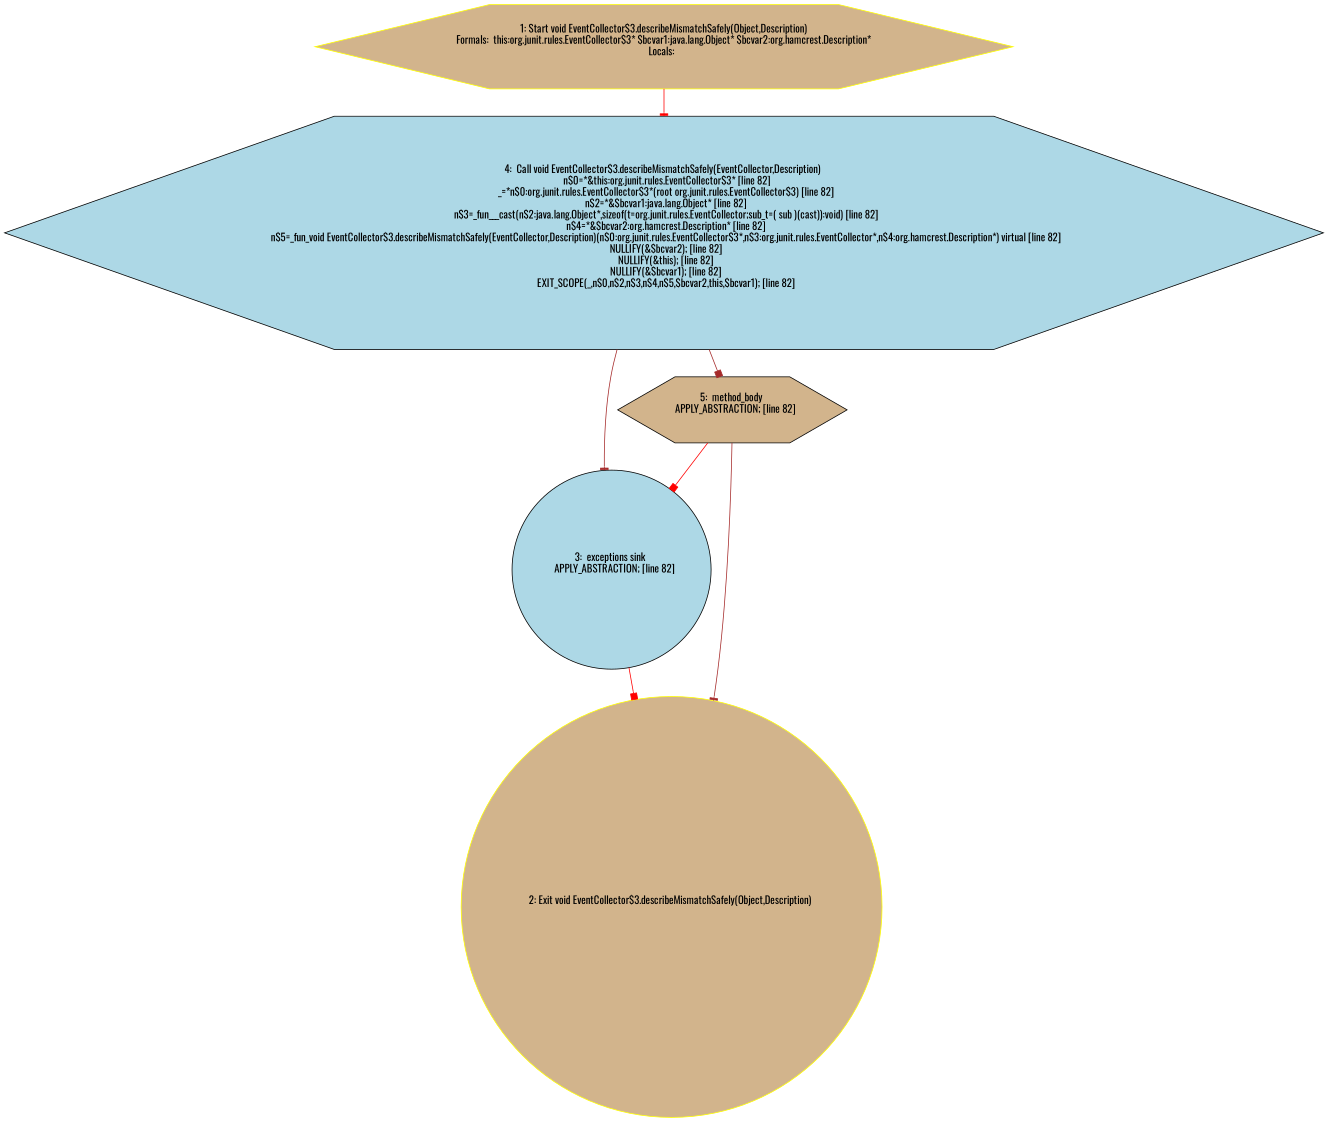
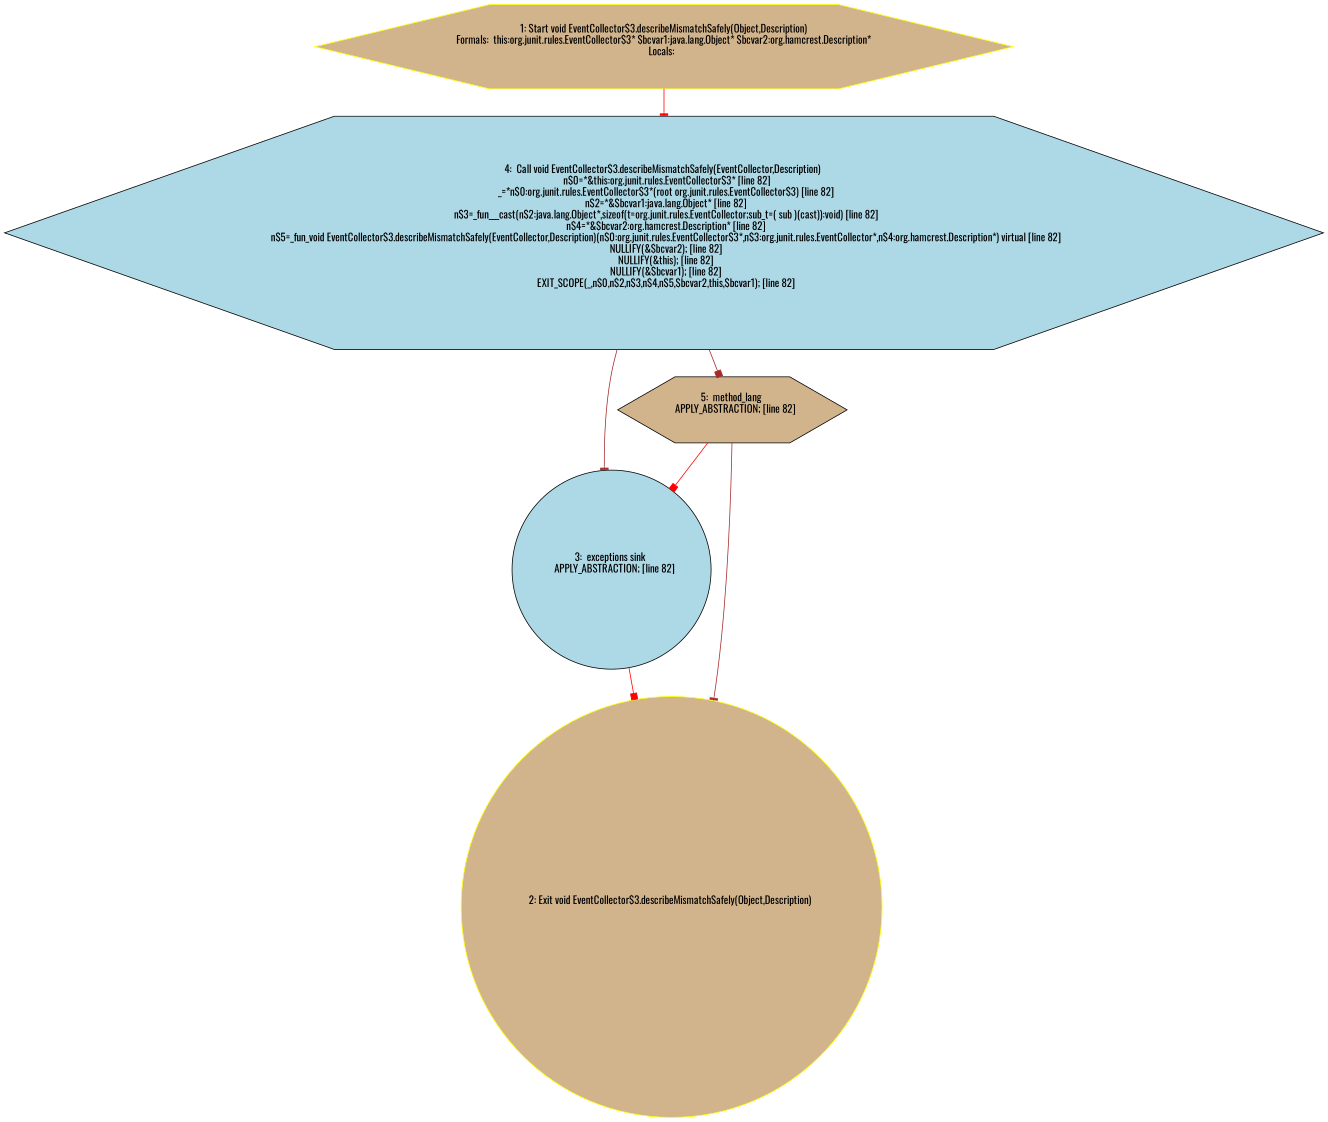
node "5:  method_body APPLY_ABSTRACTION; [line 82]": label "5:  method_body APPLY_ABSTRACTION; [line 82]" -> "5:  method_lang APPLY_ABSTRACTION; [line 82]"
